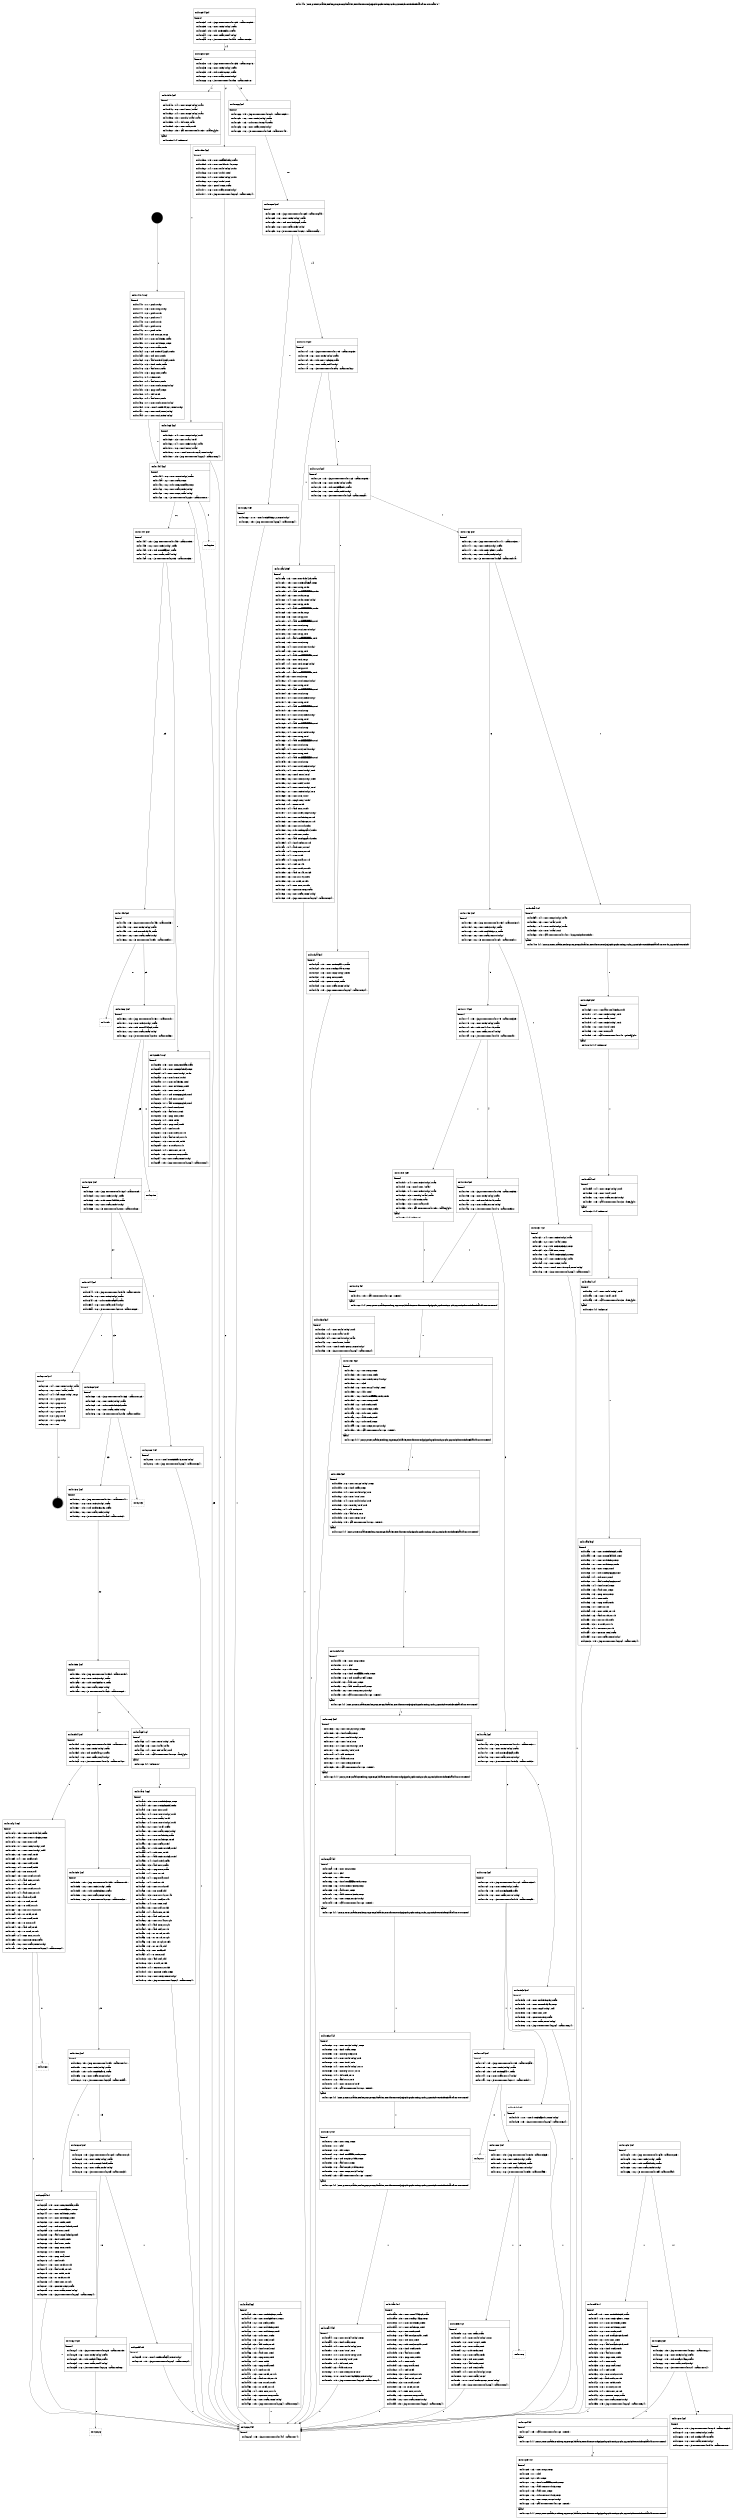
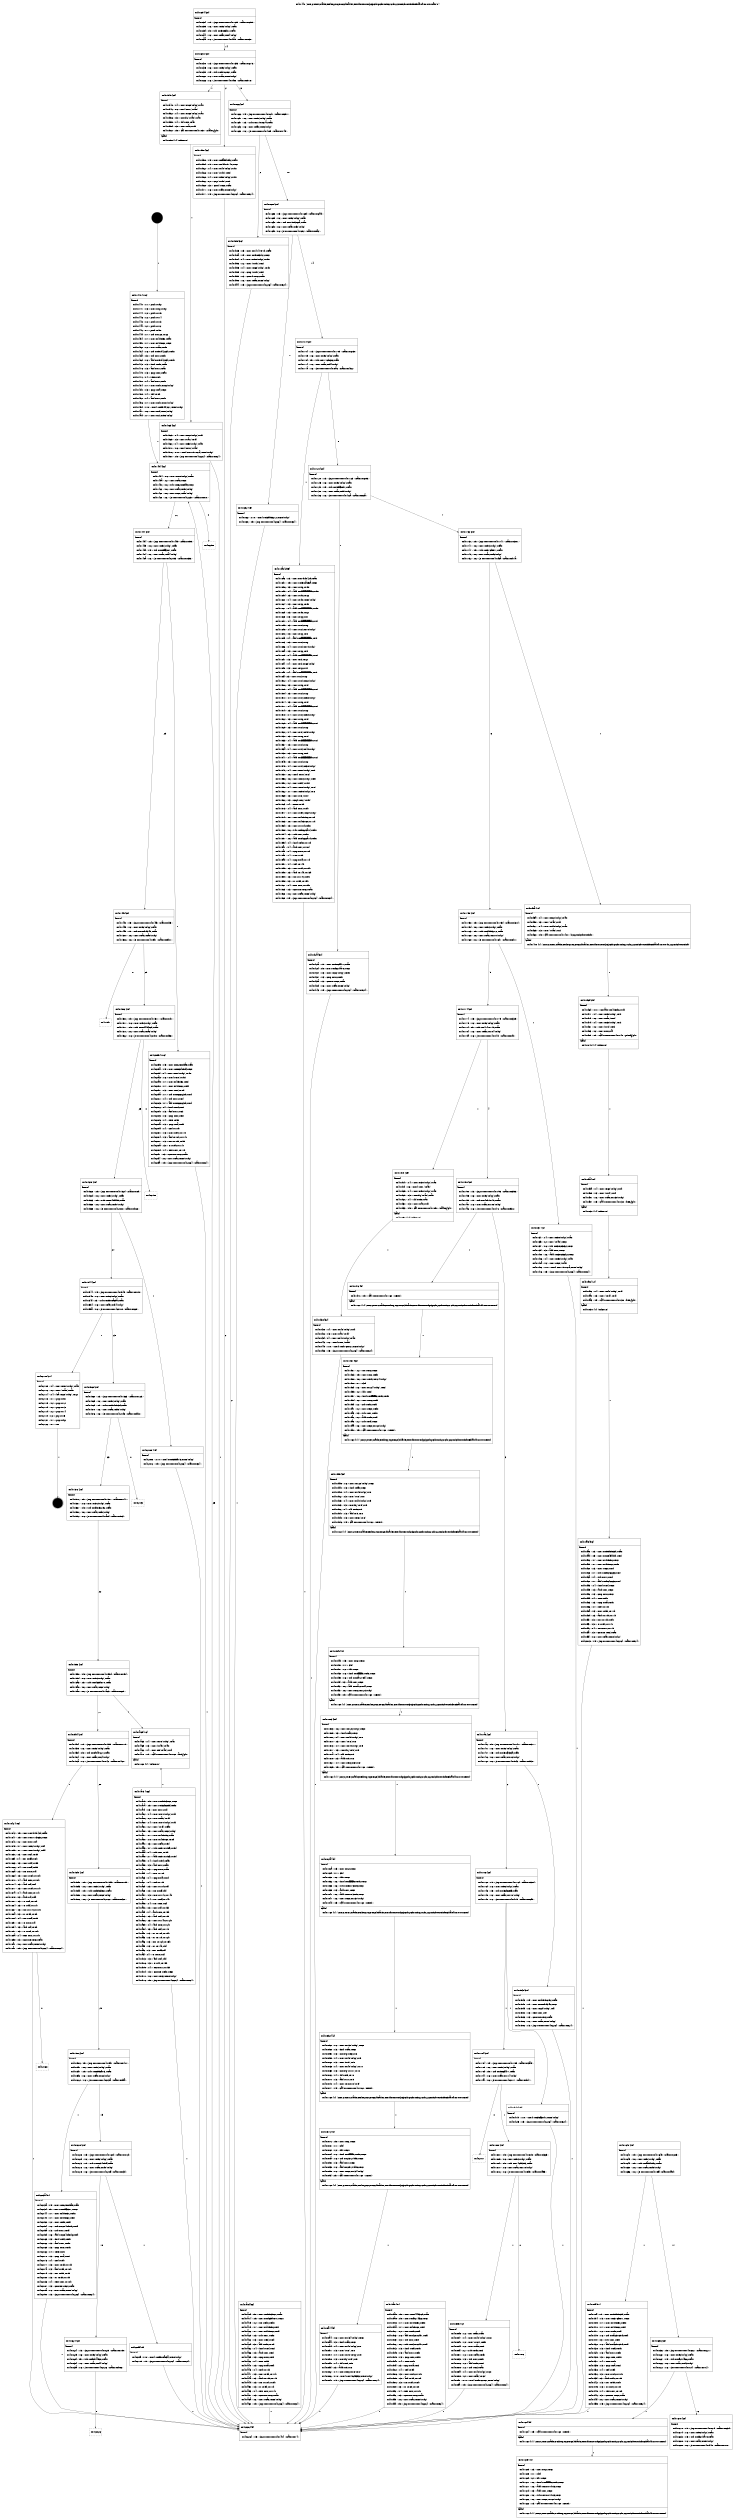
node "0x401b85 [36]": added
edge "0x401d1b [29]" -> "0x401d7c [5]": now "0x401d1b [29]" -> "0x401d38 [32]"
edge "0x401a65 [16]" -> "0x401a75 [166]": reversed
edge "0x402095 [106]" -> "0x402264 [5]": added, label "1"
